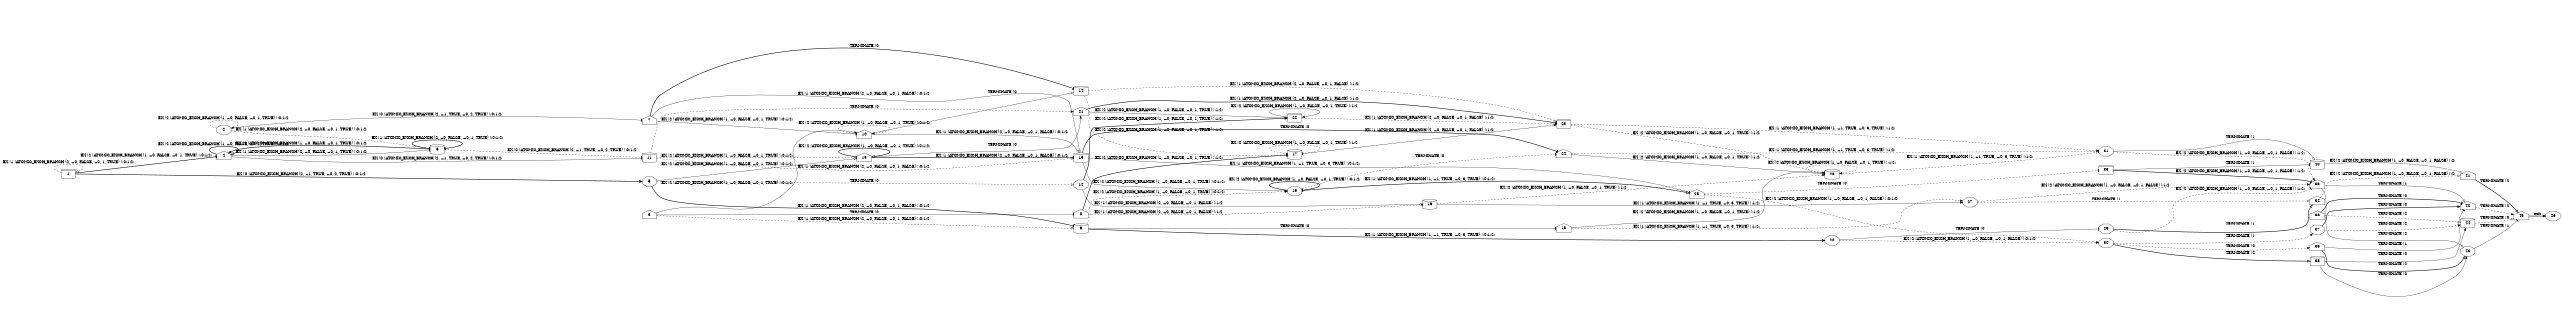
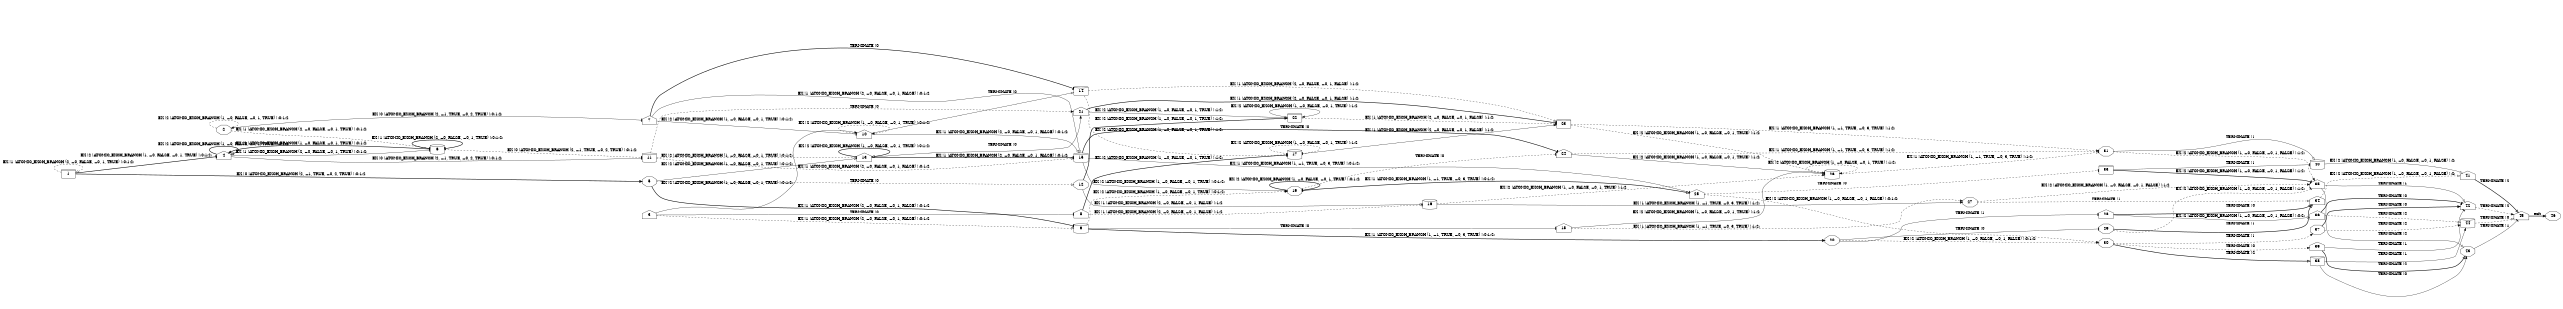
node "28": added
edge "38" -> "44": label "TERMINATE !0" -> "TERMINATE !1"
